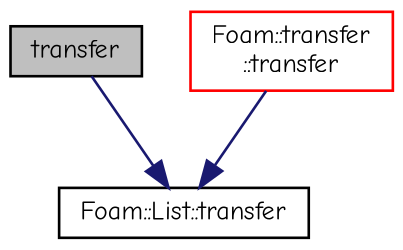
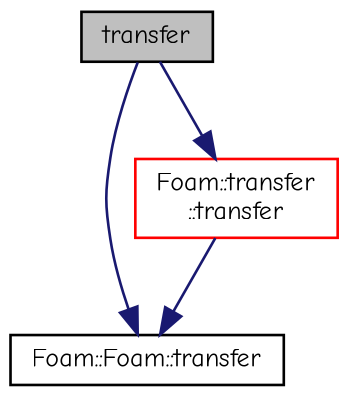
edge "transfer" -> "Foam::transfer ::transfer": added
node "Foam::List::transfer": label "Foam::List::transfer" -> "Foam::Foam::transfer"
